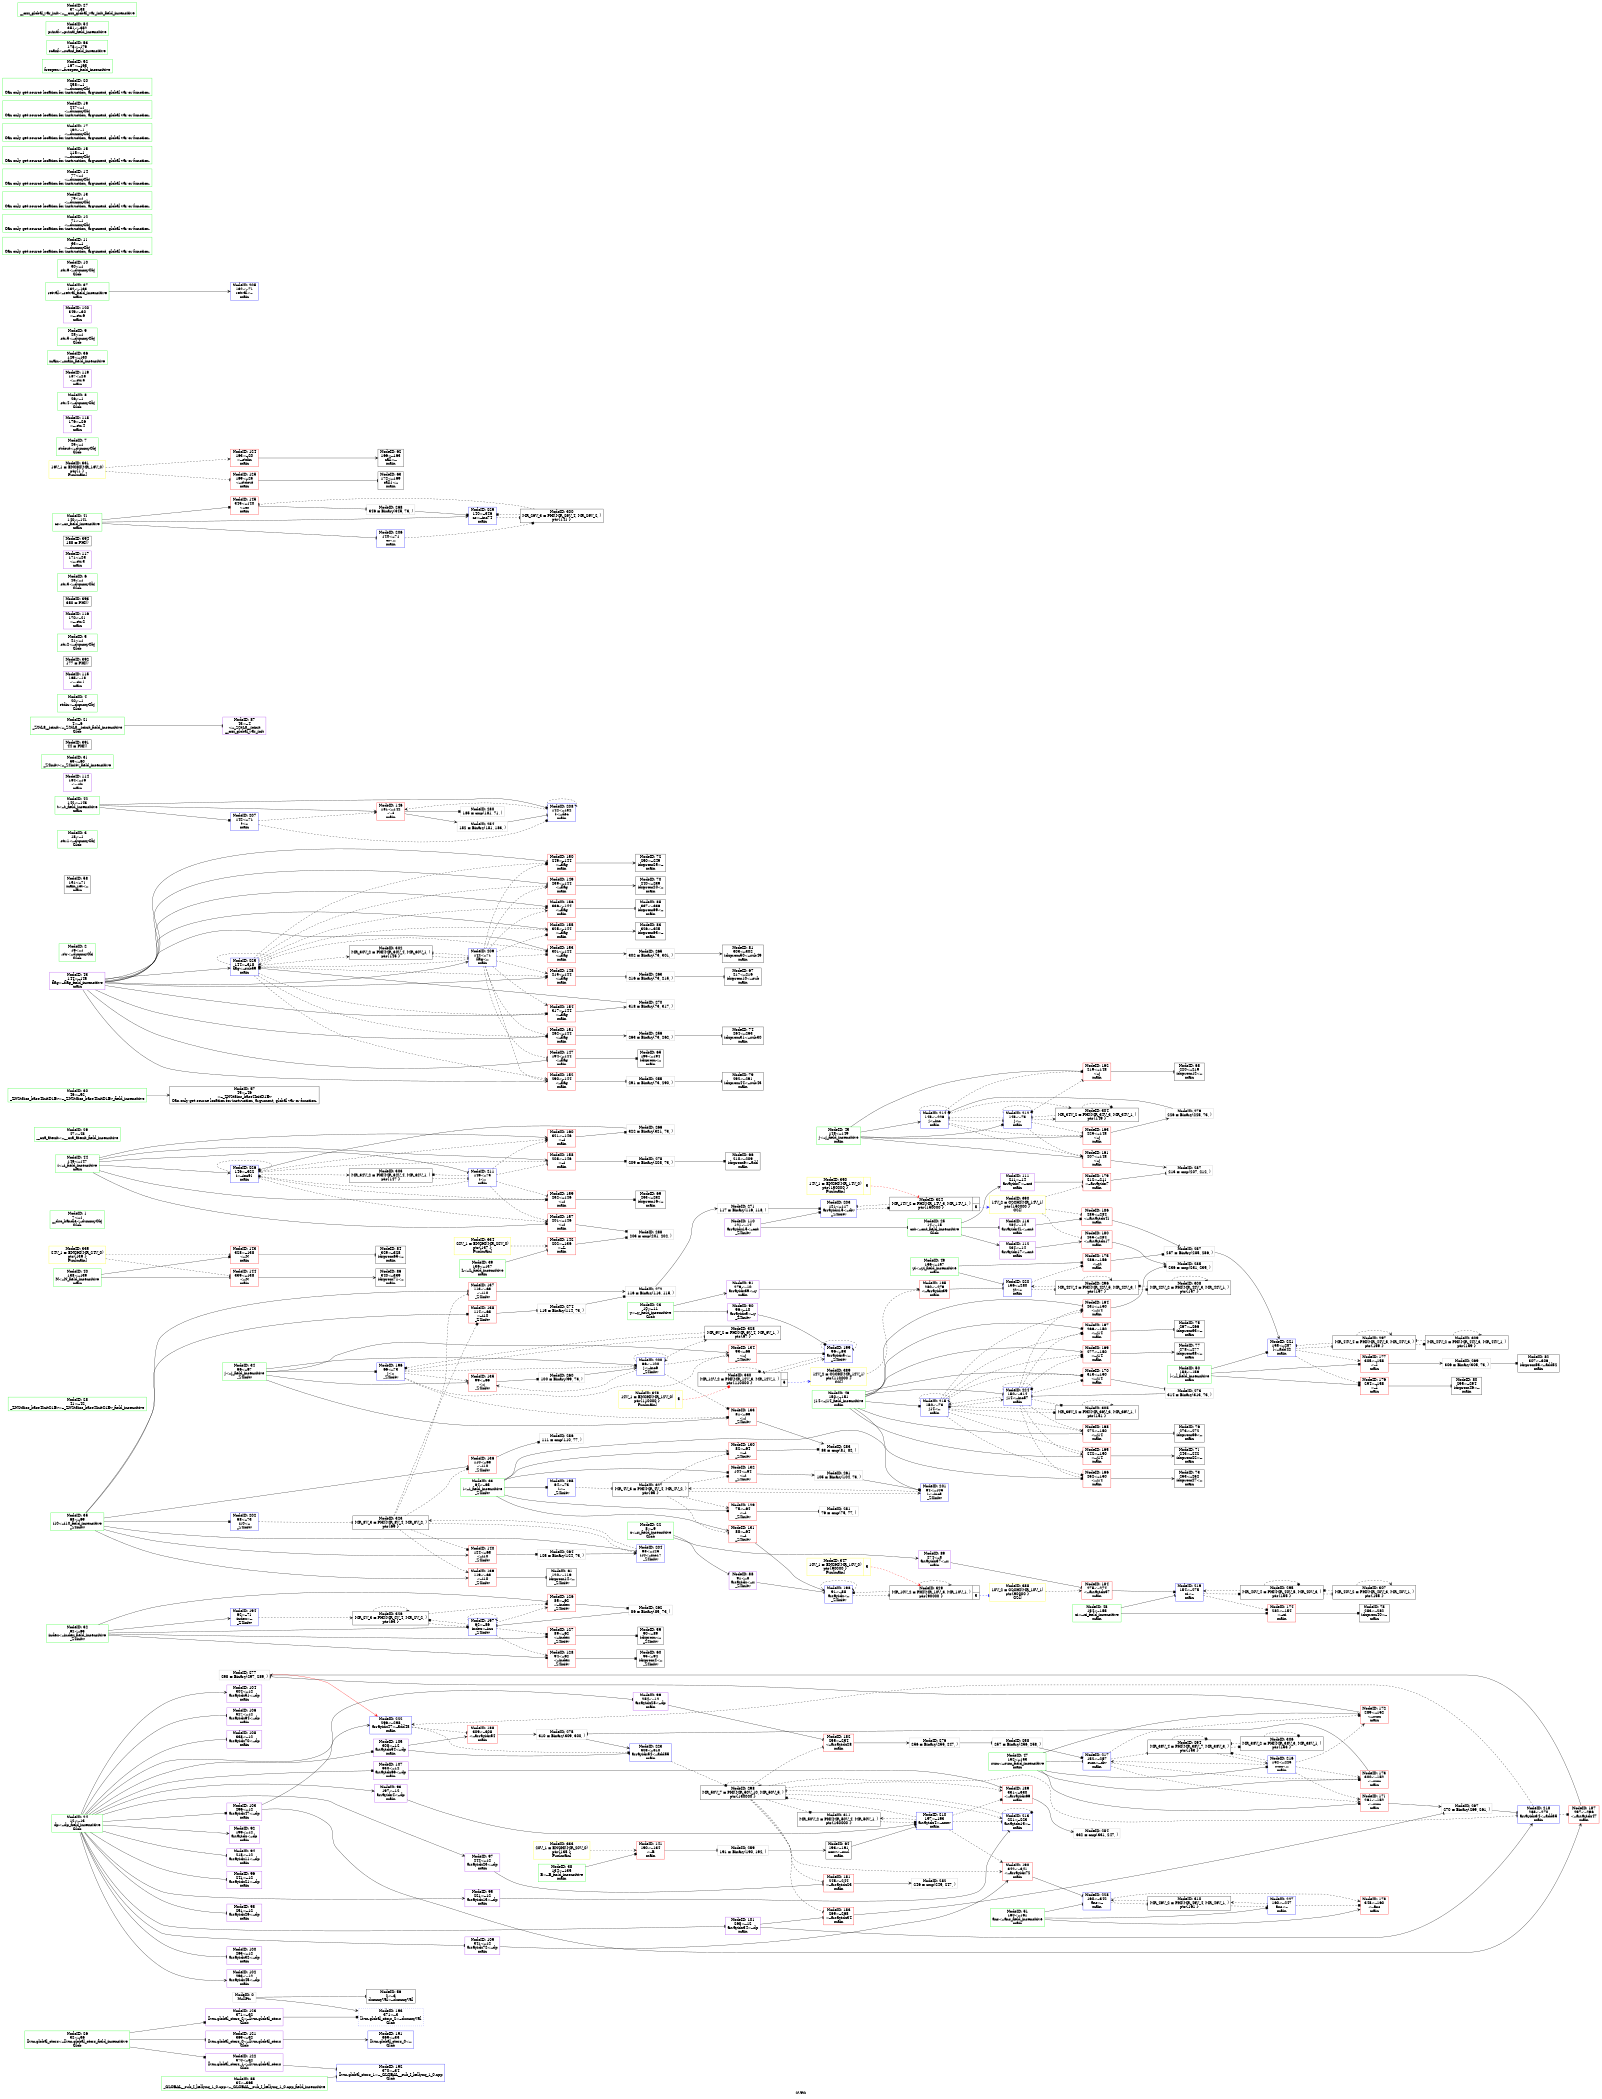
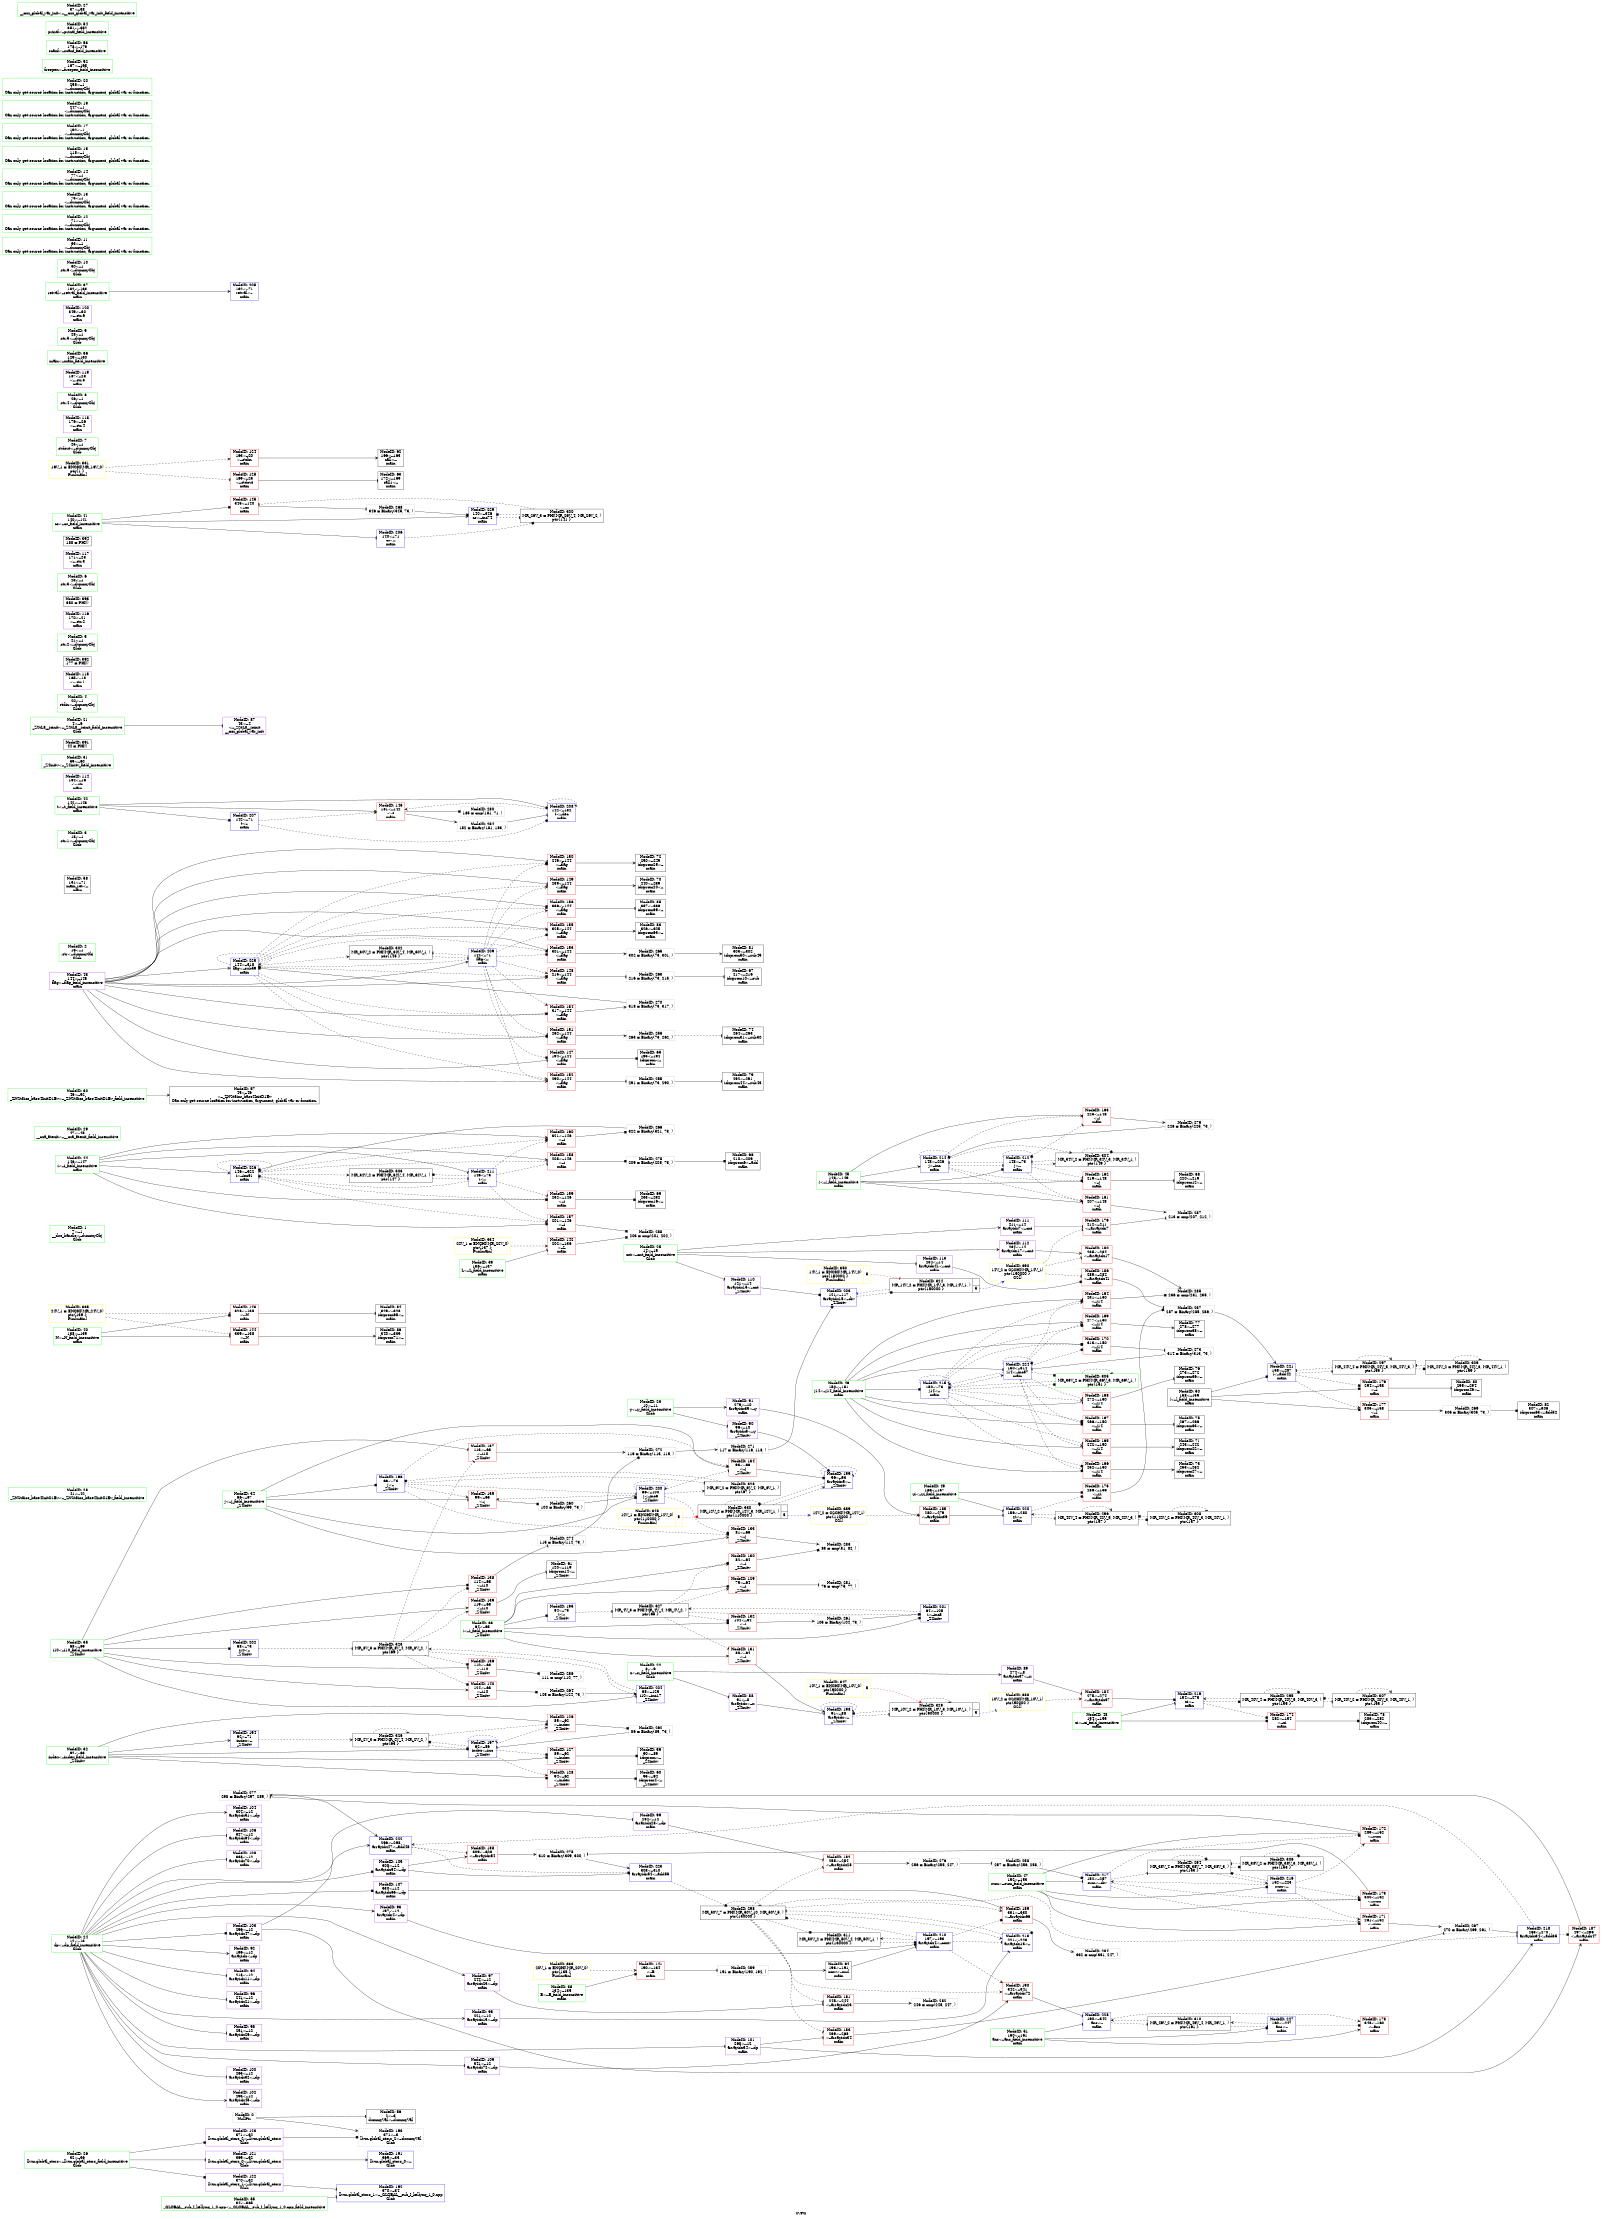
edge "NodeID: 209" -> "NodeID: 147": arrowhead tee -> box
edge "NodeID: 256" -> "NodeID: 74": style solid -> dashed
edge "NodeID: 324" -> "NodeID: 203": color black -> blue
edge "NodeID: 110" -> "NodeID: 25": reversed
node "NodeID: 50": color green -> black
node "NodeID: 305": color black -> green
edge "NodeID: 277" -> "NodeID: 222": color red -> black
